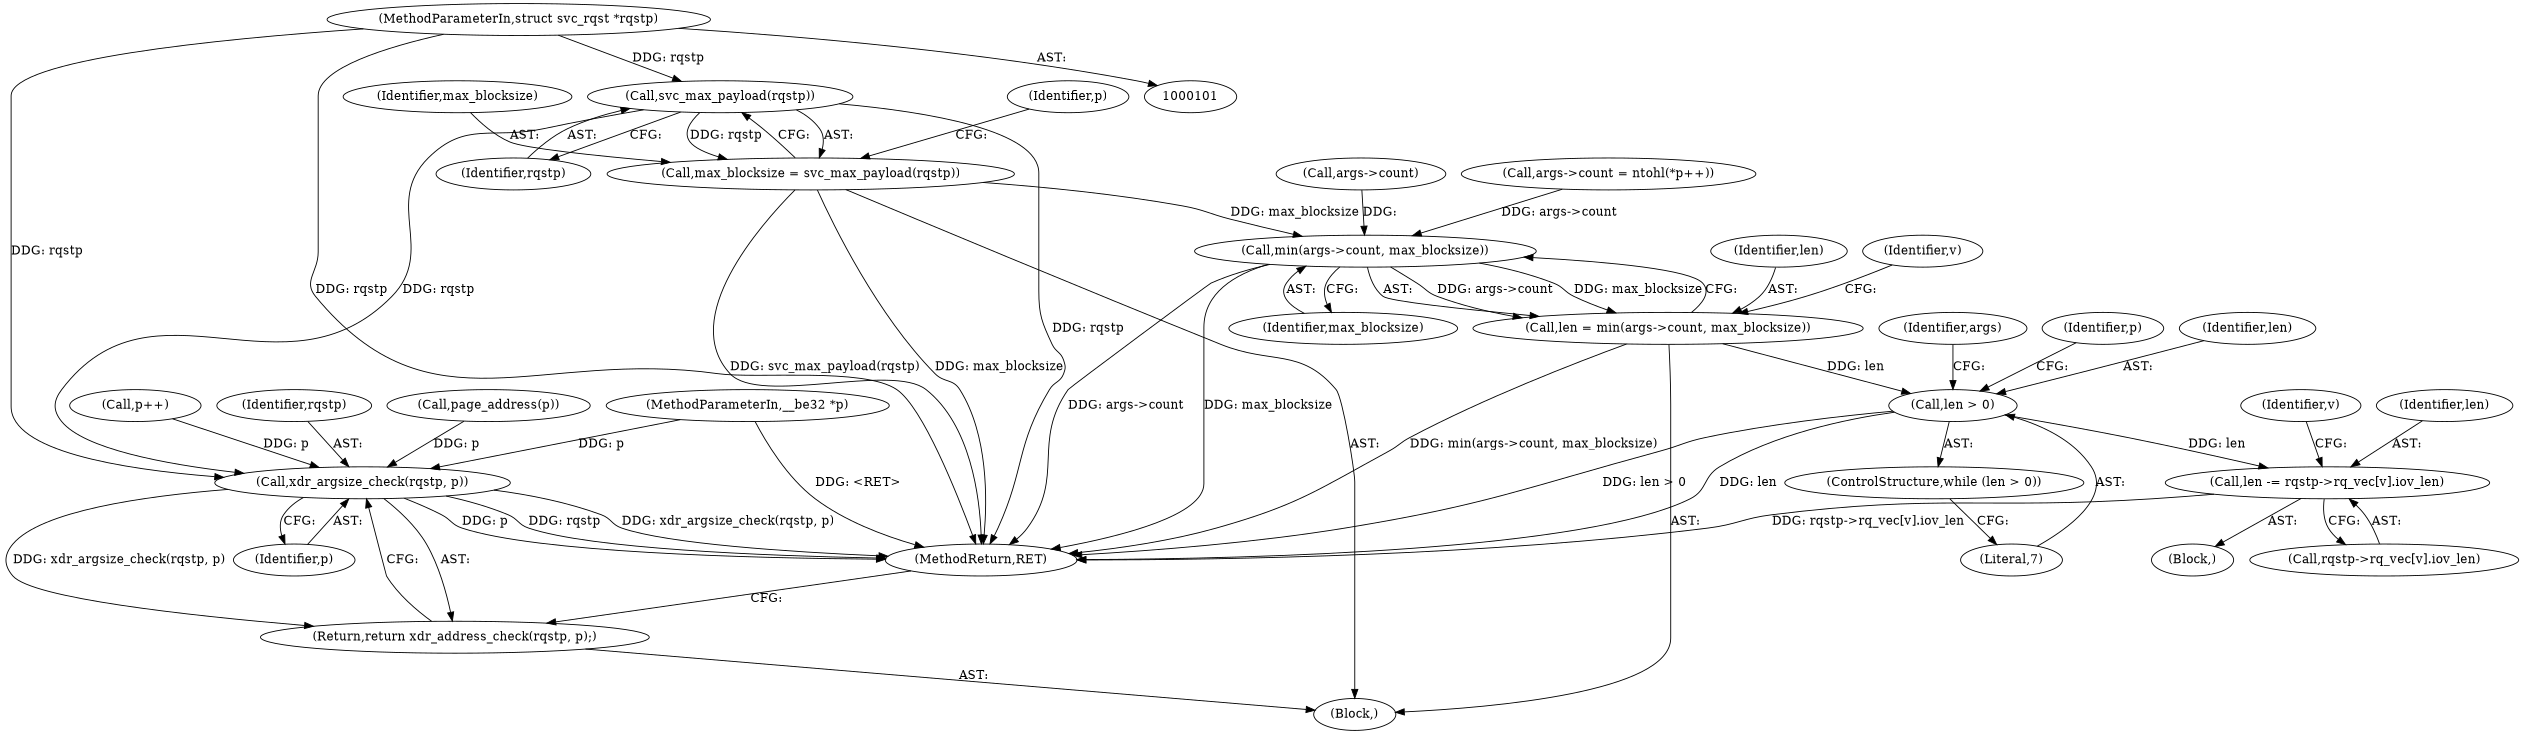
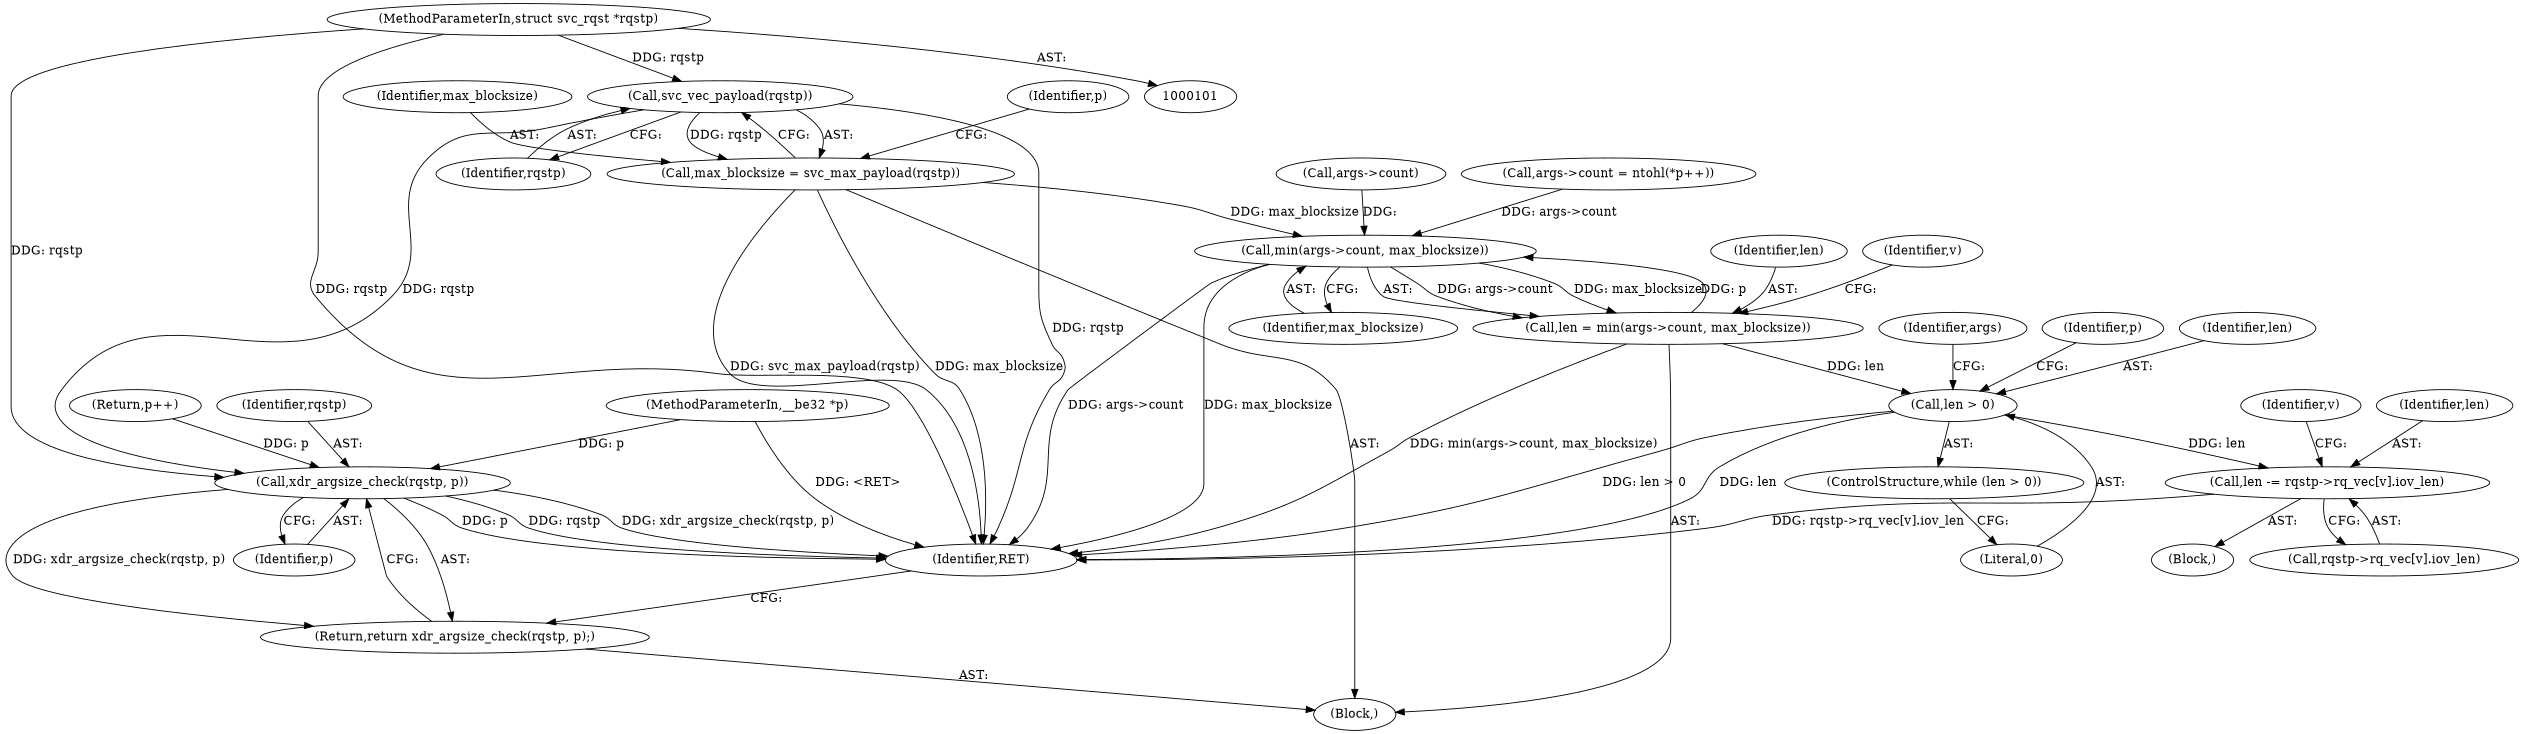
node "(Call,svc_max_payload(rqstp))": label "(Call,svc_max_payload(rqstp))" -> "(Call,svc_vec_payload(rqstp))"
edge "(Call,len = min(args->count, max_blocksize))" -> "(Call,min(args->count, max_blocksize))": label "CFG: " -> "DDG: p"
node "(Call,p++)": label "(Call,p++)" -> "(Return,p++)"
node "(Call,page_address(p))": removed
node "(MethodReturn,RET)": label "(MethodReturn,RET)" -> "(Identifier,RET)"
node "(Literal,7)": label "(Literal,7)" -> "(Literal,0)"
node "(Return,return xdr_address_check(rqstp, p);)": label "(Return,return xdr_address_check(rqstp, p);)" -> "(Return,return xdr_argsize_check(rqstp, p);)"
